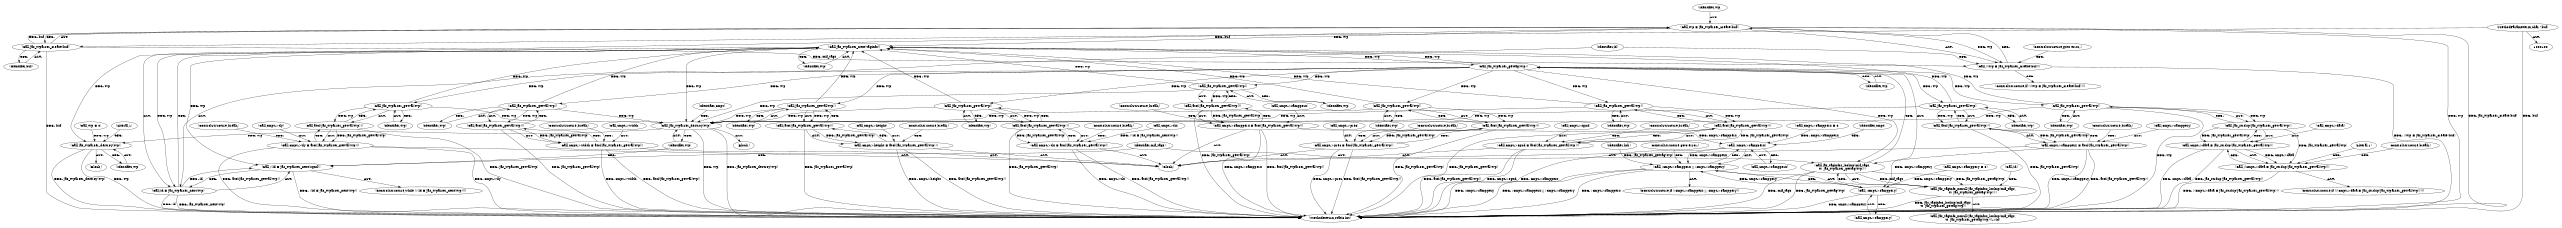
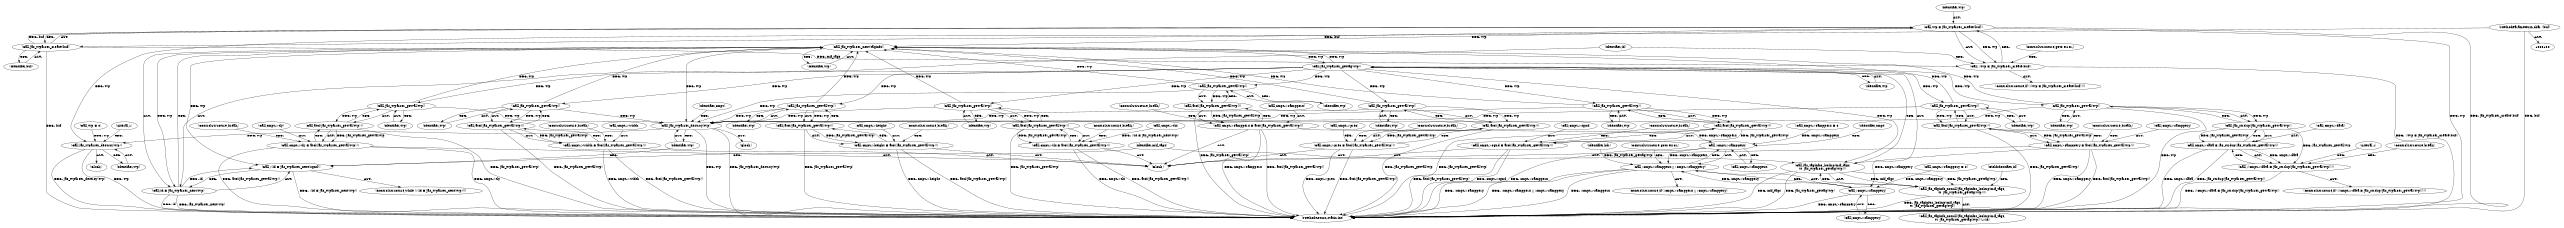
edge "(Call,!(tvp = jas_tvparser_create(buf)))" -> "(ControlStructure,if (!(tvp = jas_tvparser_create(buf))))": label "CFG: " -> "AST: "
edge "(Call,cmpt->prec)" -> "(Call,cmpt->prec = atoi(jas_tvparser_getval(tvp)))": label "AST: " -> "CFG: "
node "(Call,id)": label "(Call,id)" -> "(FieldIdentifier,id)"
